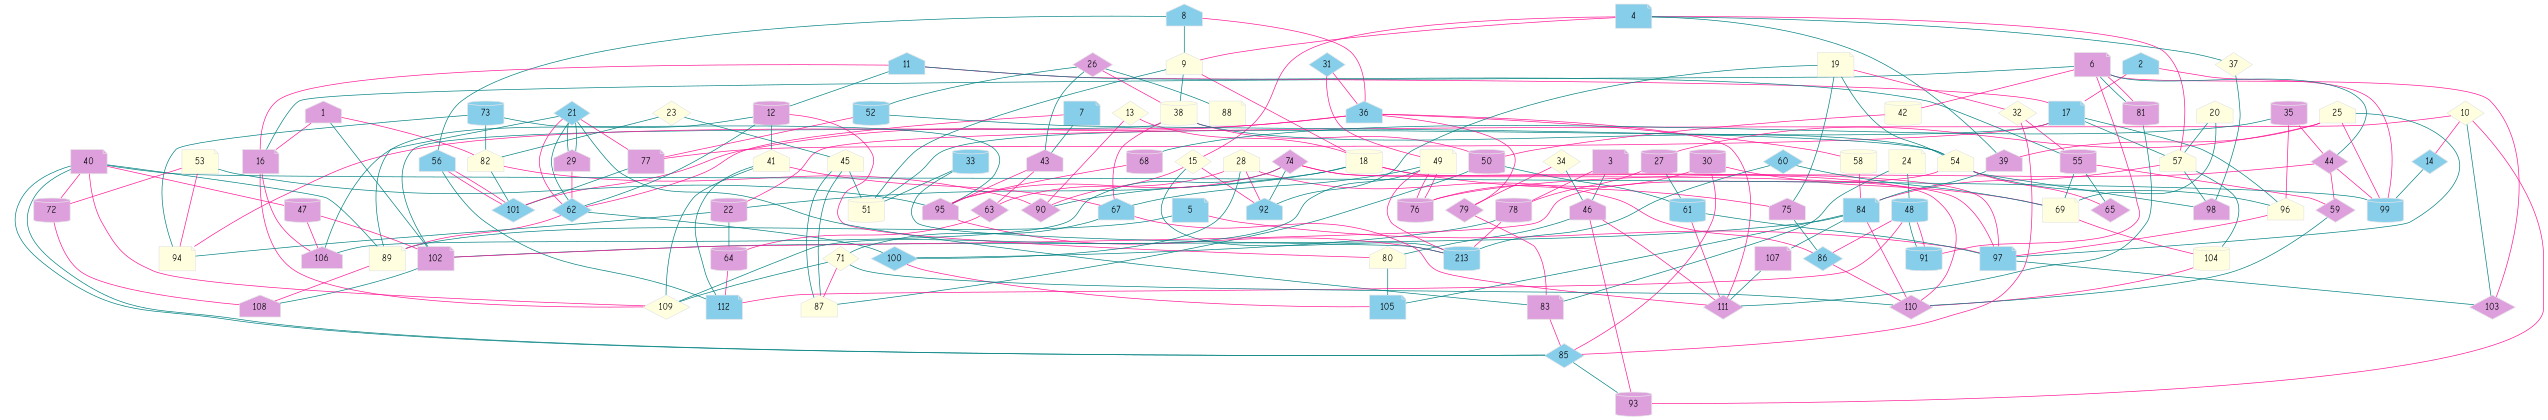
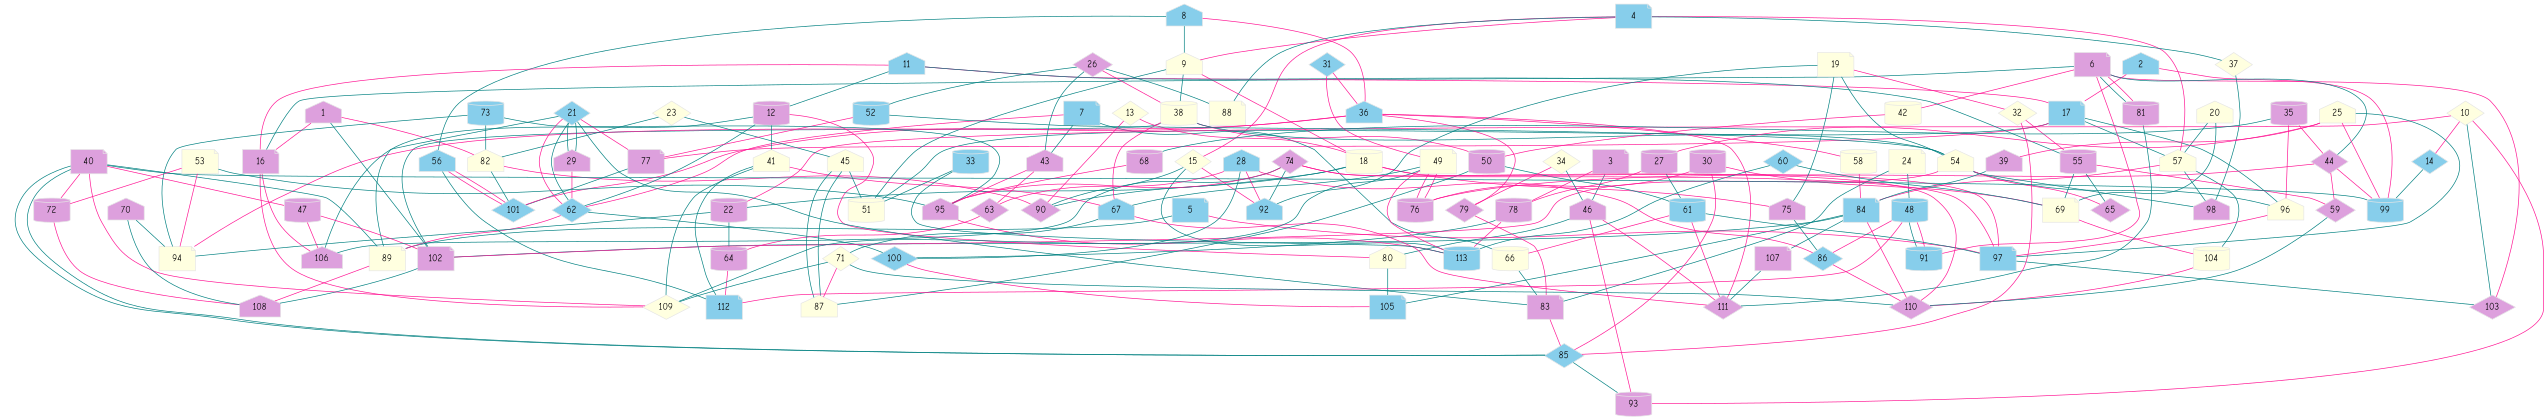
edge "4" -- "39": now "4" -- "88"
node "28": fillcolor lightyellow -> skyblue
edge "15" -- "90": color deeppink -> teal
node "70": added
node "213": label "213" -> "113"
node "66": added
